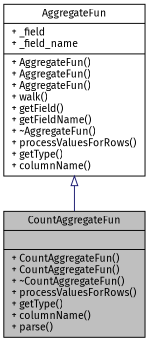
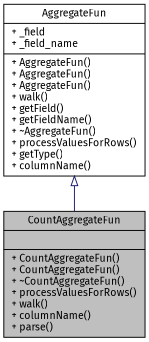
node "CountAggregateFun": text "+ getType()" -> "+ walk()"
